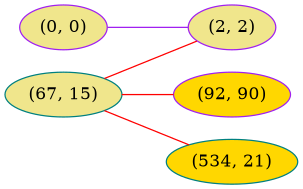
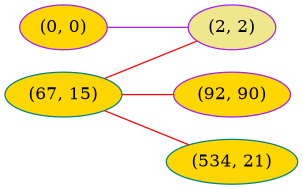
node "(0, 0)": fillcolor khaki -> gold
node "(67, 15)": fillcolor khaki -> gold
